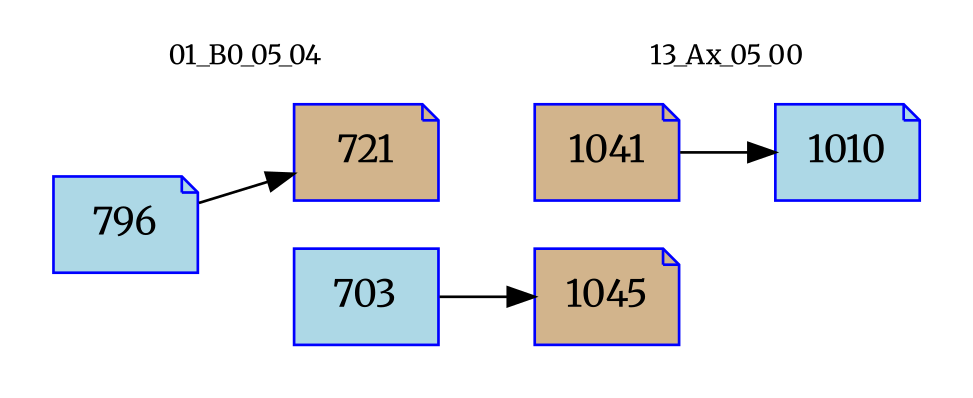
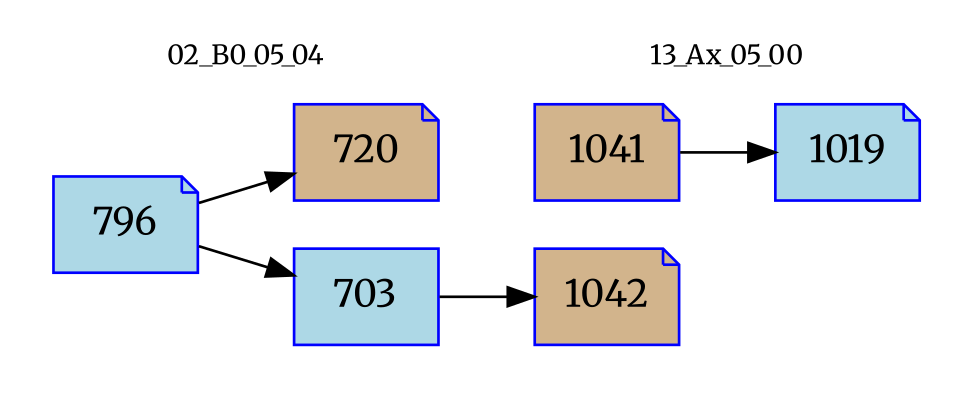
cluster "01_B0_05_04": label "01_B0_05_04" -> "02_B0_05_04"
node "721": label "721" -> "720"
node "1010": label "1010" -> "1019"
edge "796" -> "703": added
node "1045": label "1045" -> "1042"
